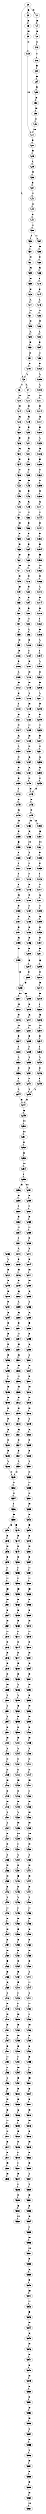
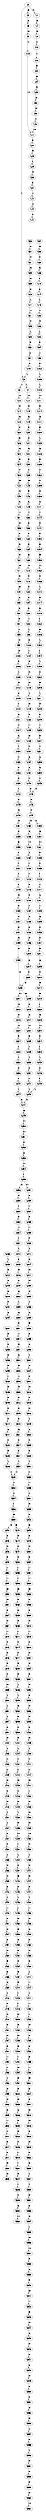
node "S50": removed
edge "S284" -> "S287": removed, label "D"
